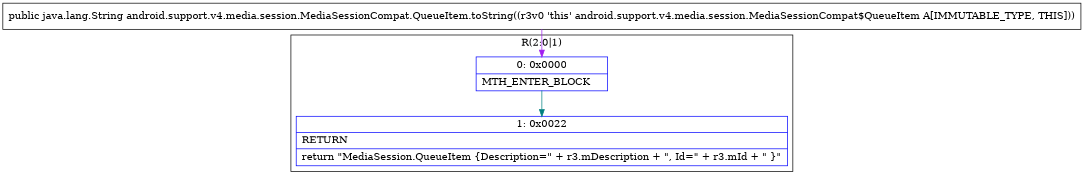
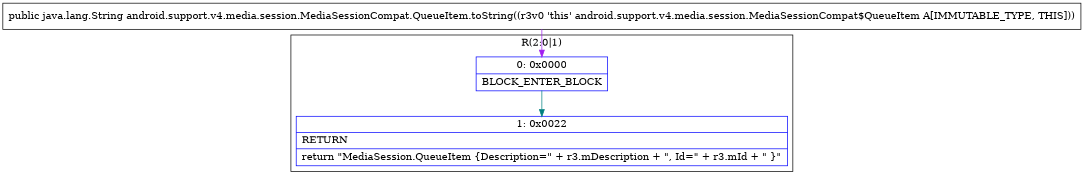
node "0: 0x0000": text "MTH_ENTER_BLOCK" -> "BLOCK_ENTER_BLOCK"
